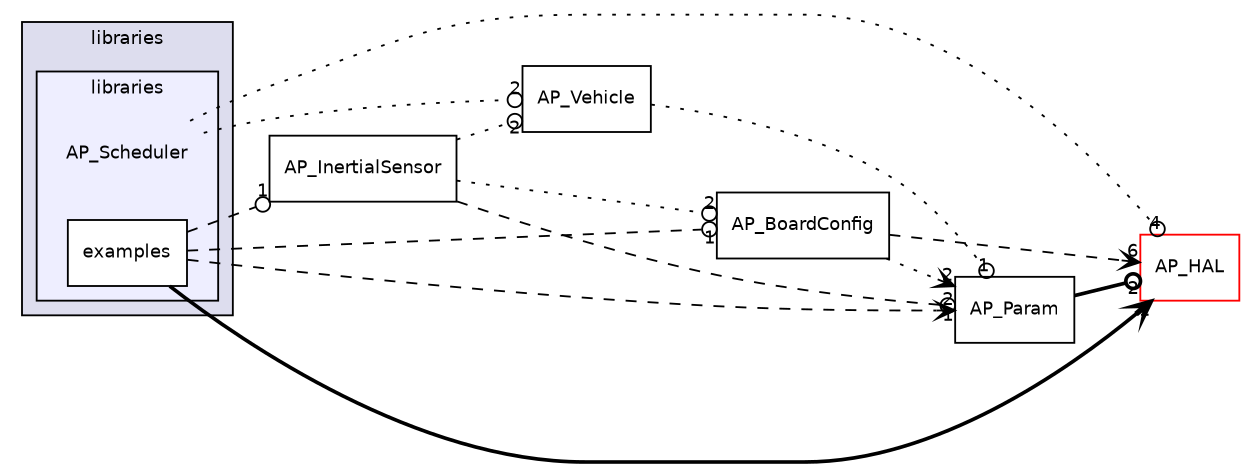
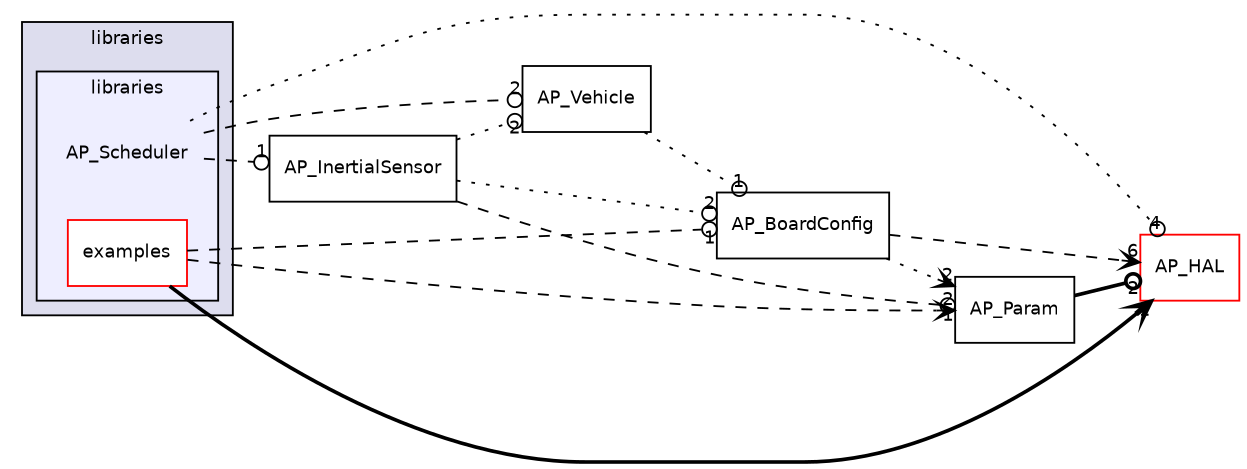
edge "AP_Scheduler" -> "AP_Vehicle": style dotted -> dashed
edge "AP_Vehicle" -> "AP_Param": now "AP_Vehicle" -> "AP_BoardConfig"
edge "examples" -> "AP_InertialSensor": now "AP_Scheduler" -> "AP_InertialSensor"
node "examples": color black -> red
